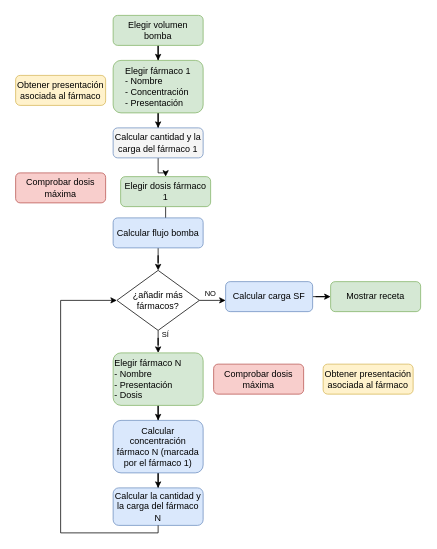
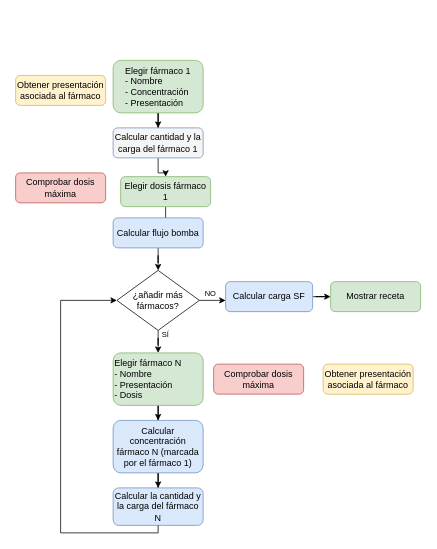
node "Elegir volumen bomba": removed
edge "Elegir volumen bomba" -> "Elegir fármaco 1 - Nombre - Concentración - Presentación": removed
